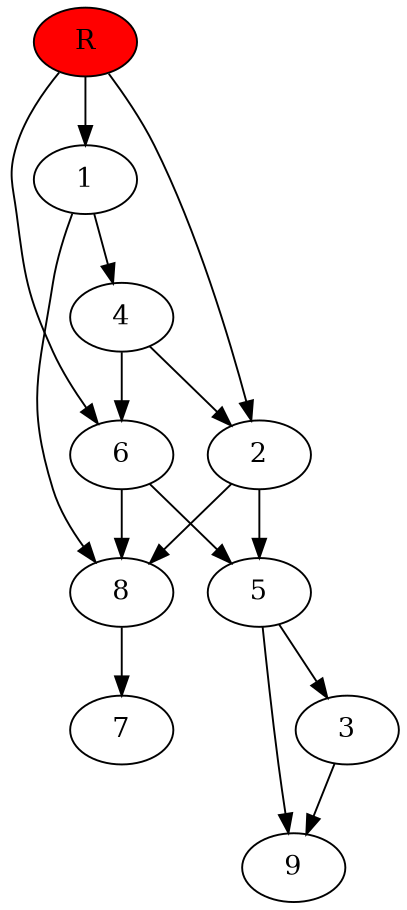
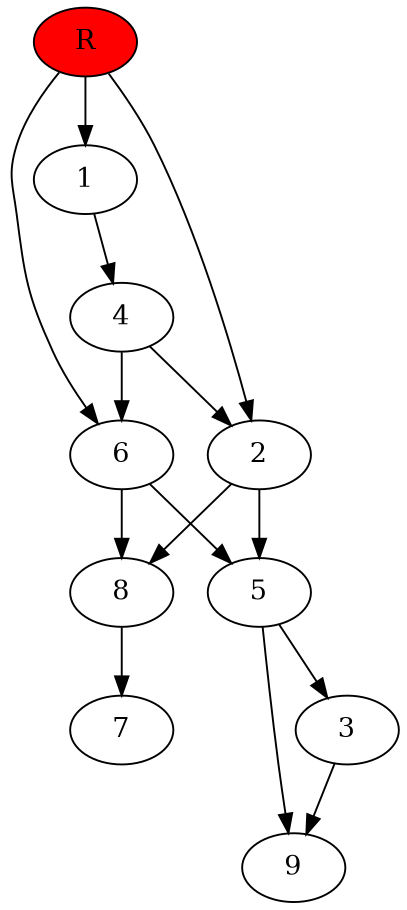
edge "1" -> "8": removed
